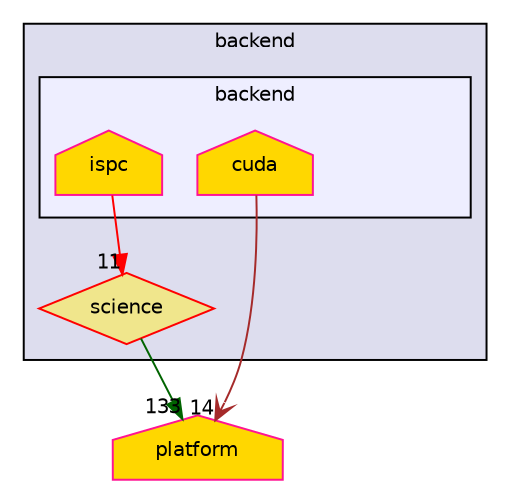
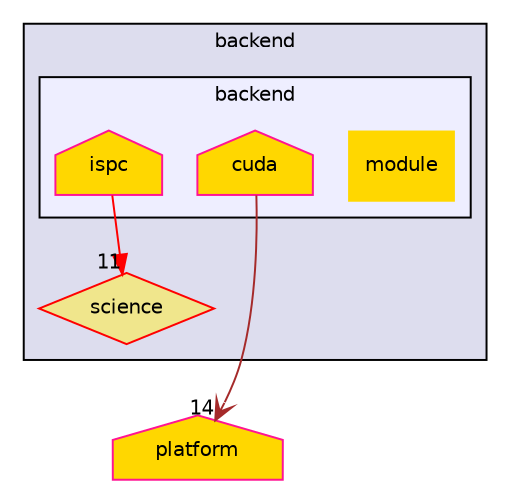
node "module": added
edge "science" -> "platform": removed
